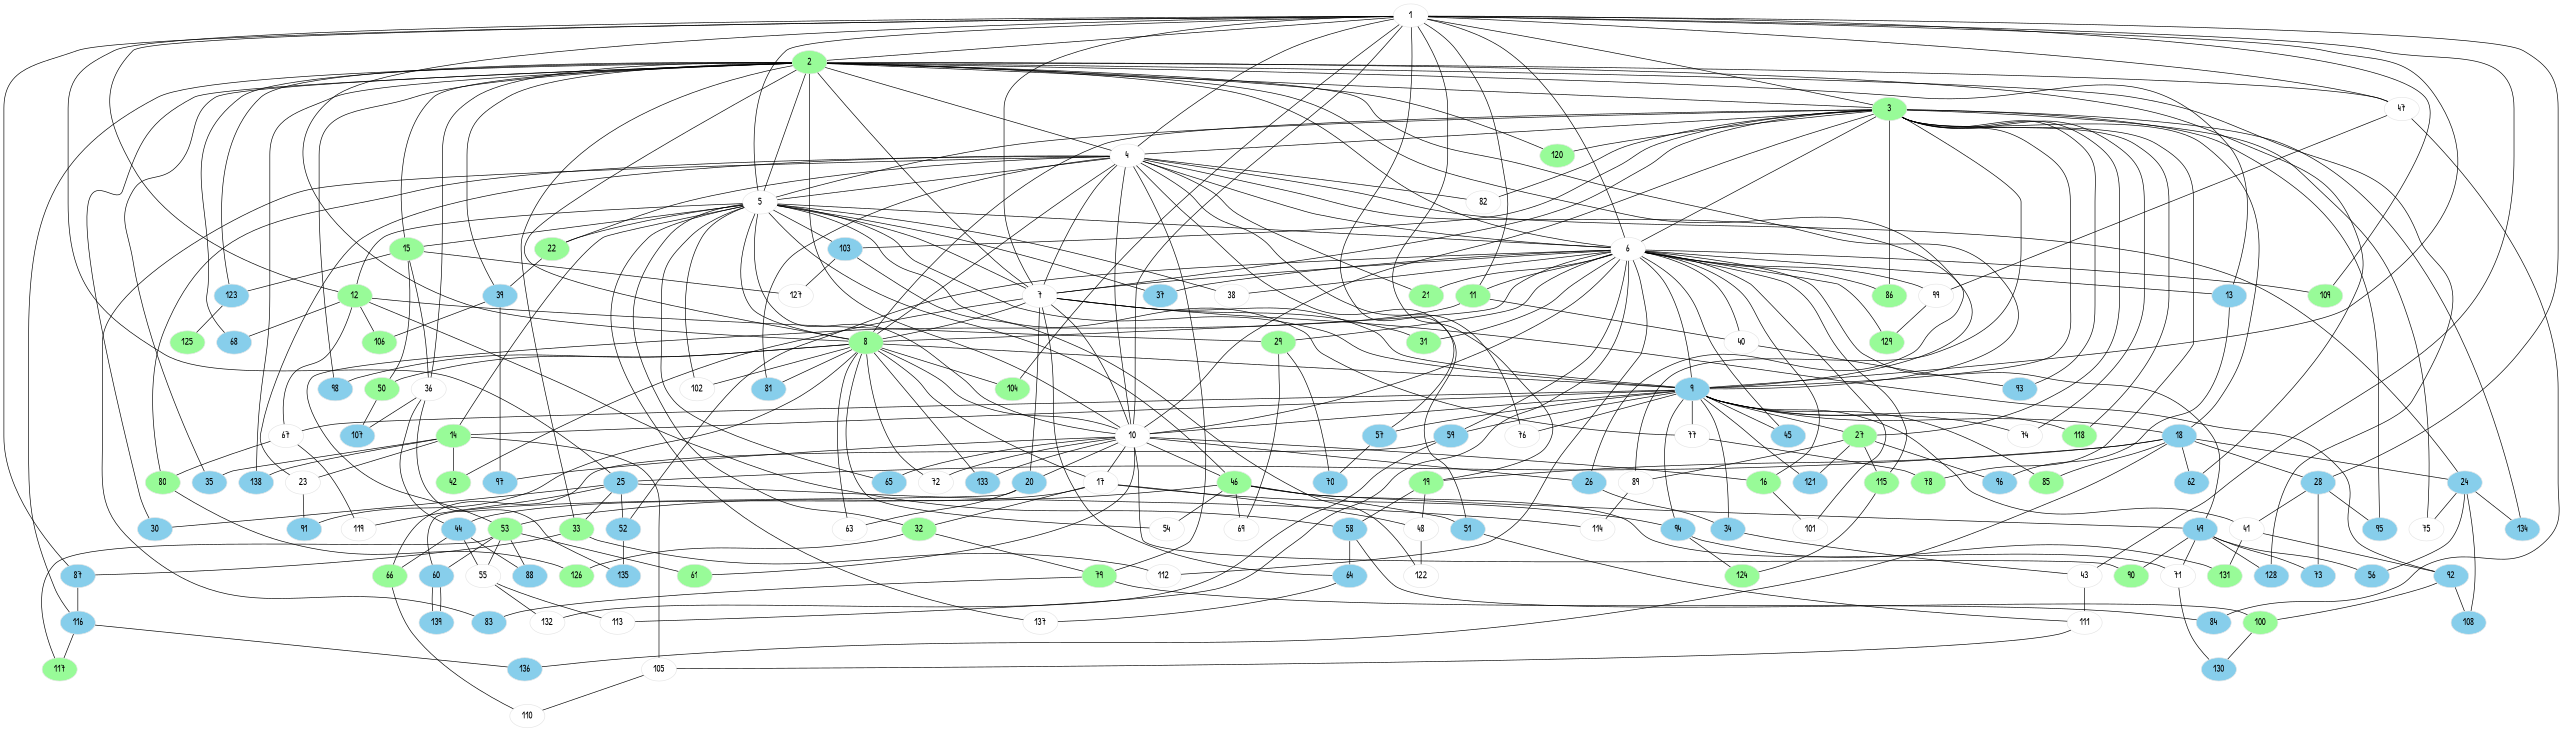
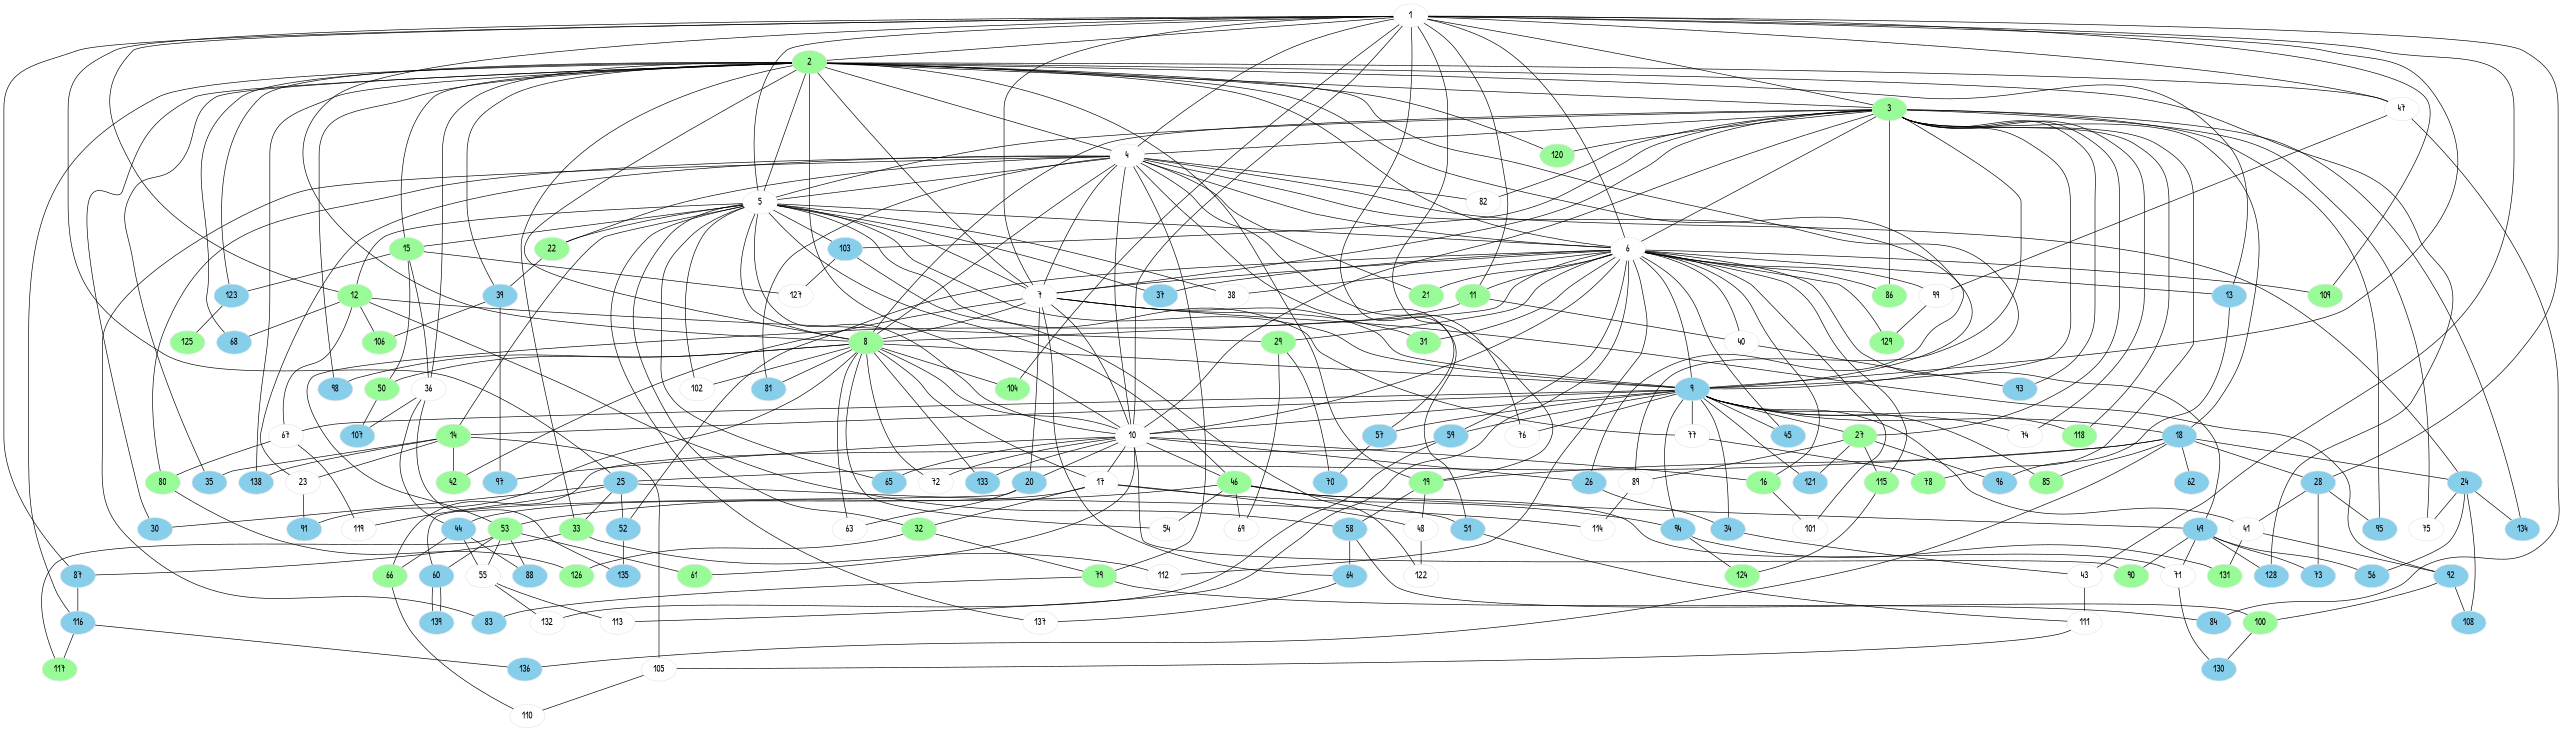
edge "2" -- "62": now "2" -- "19"
